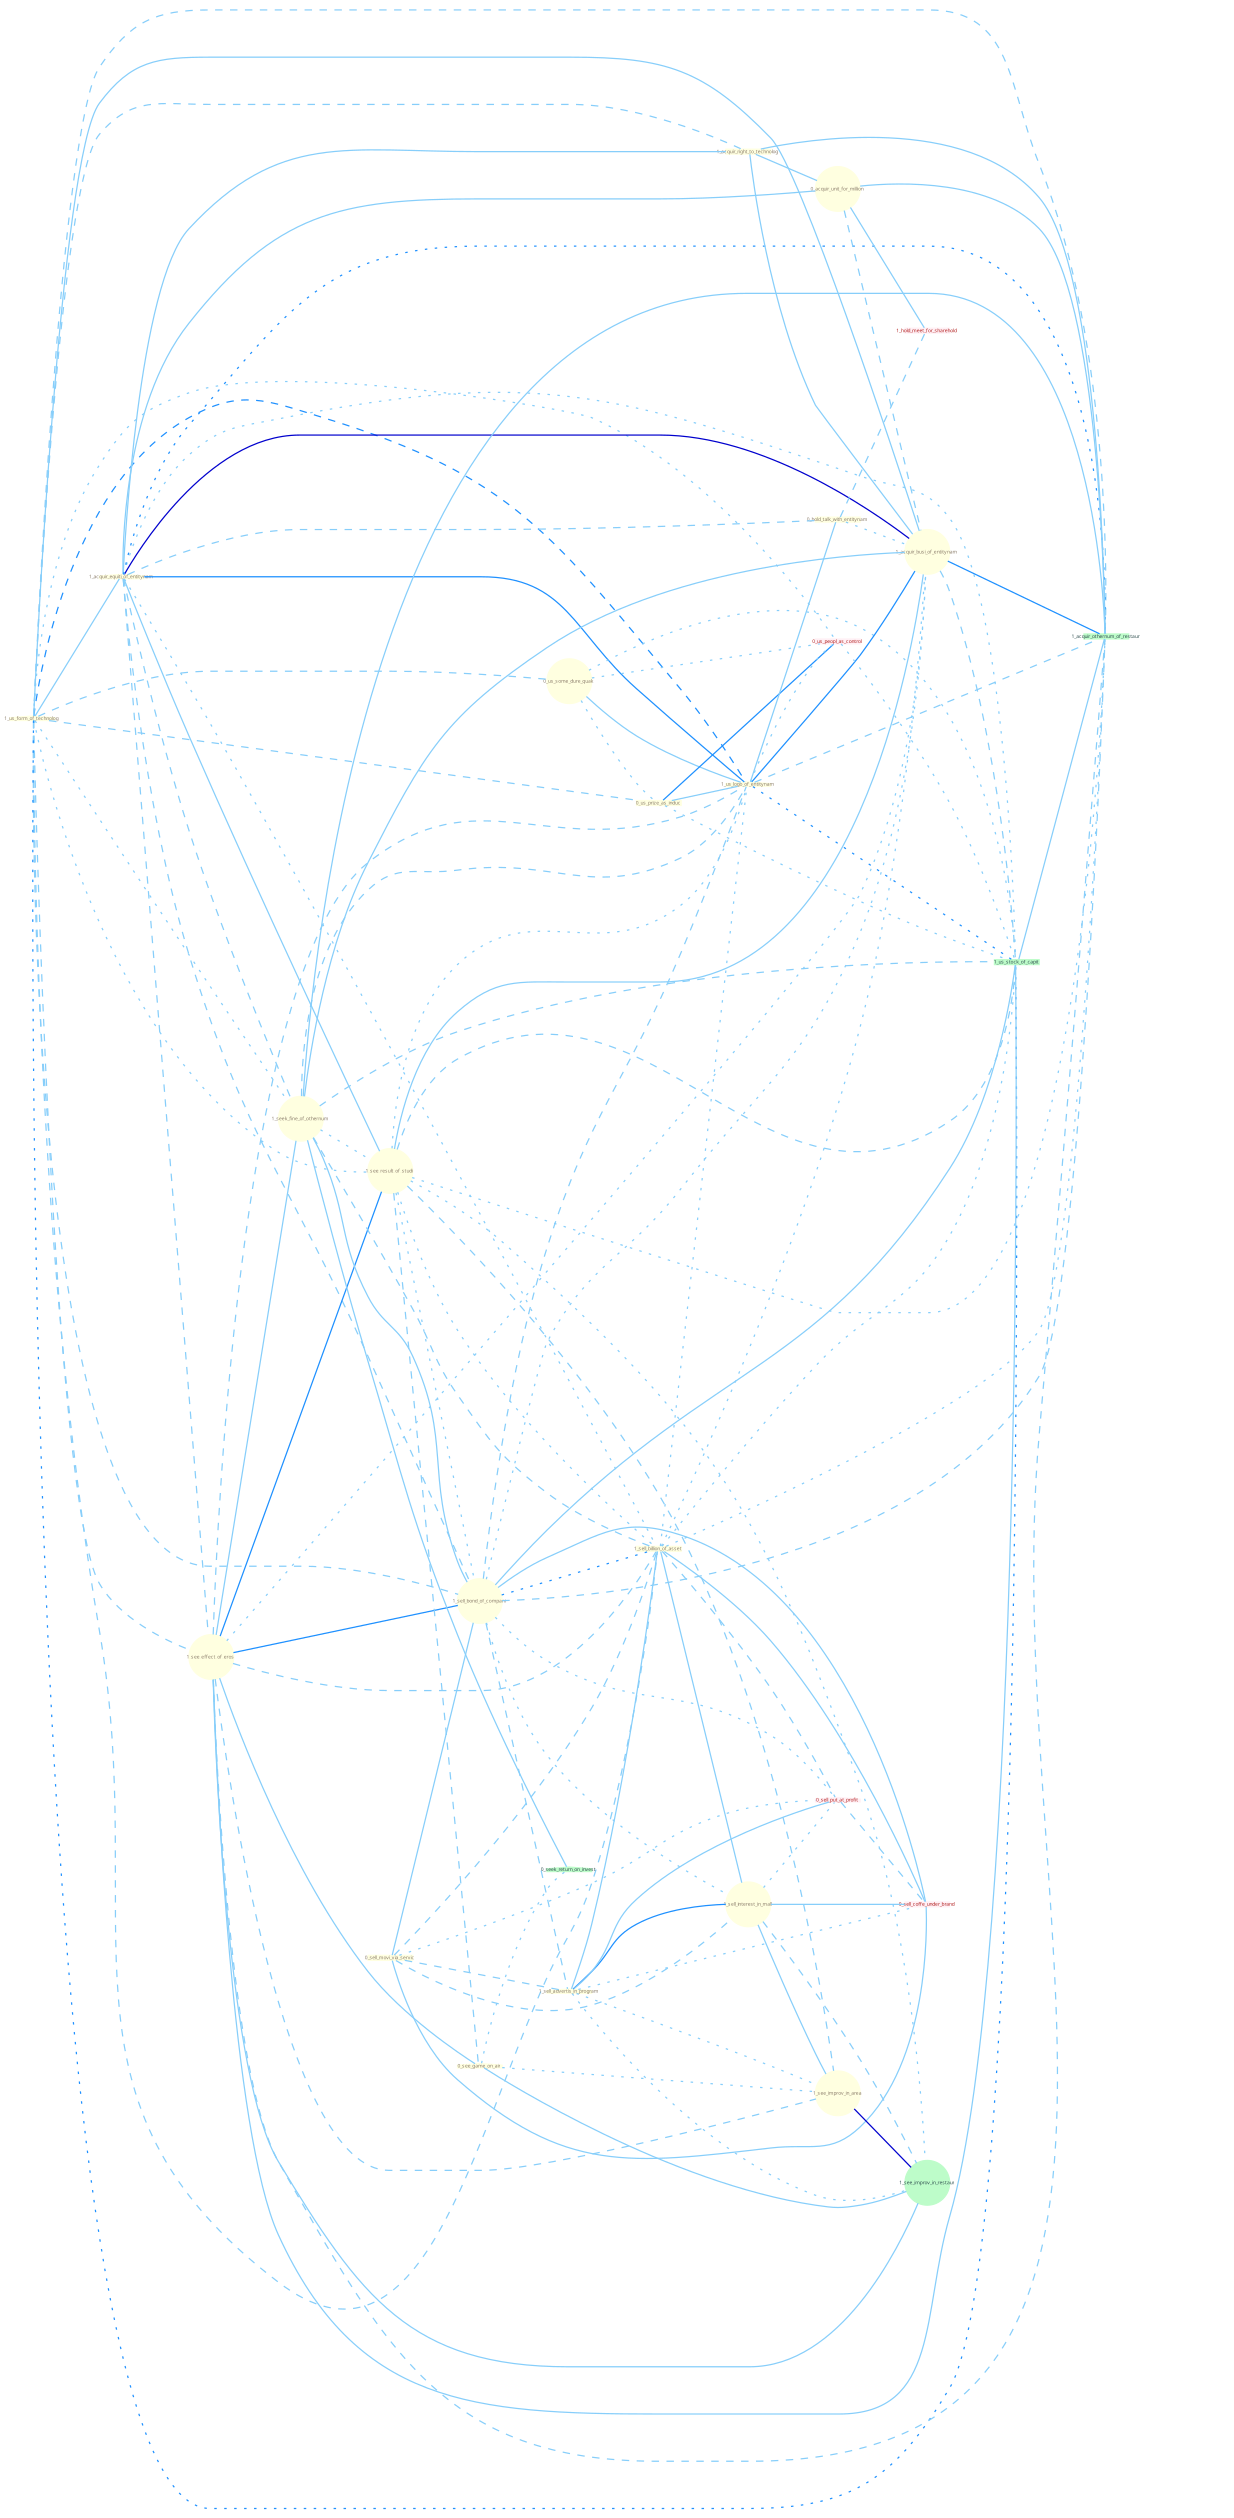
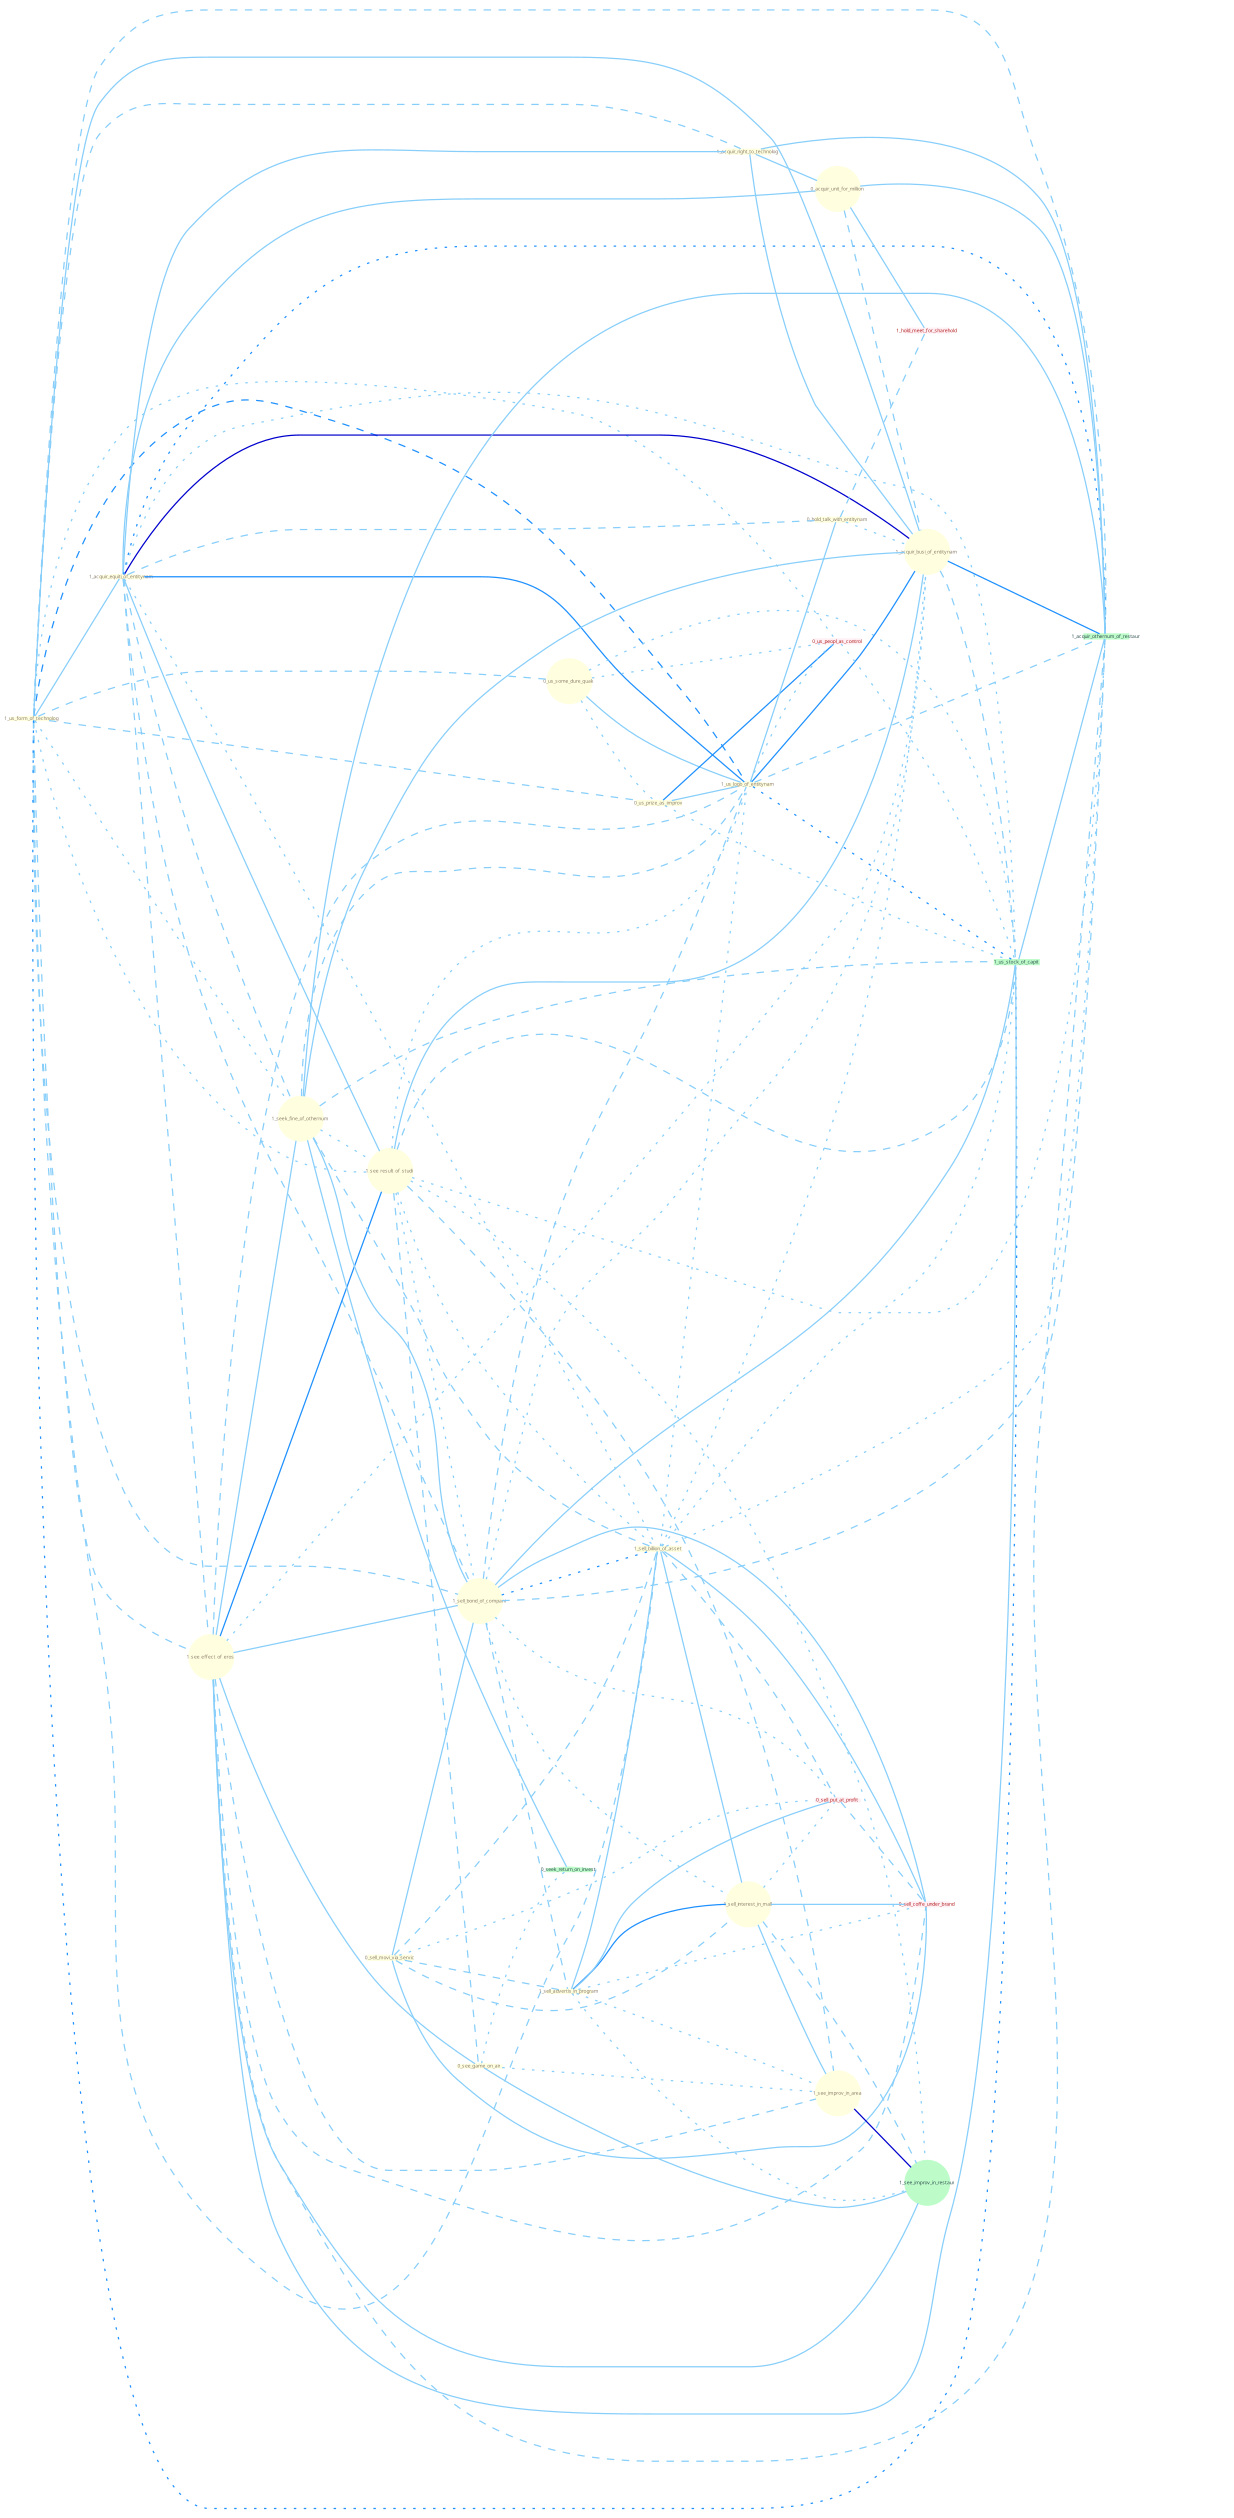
node "0_us_prize_as_induc": label "0_us_prize_as_induc" -> "0_us_prize_as_improv"
edge "1_sell_bond_of_compani" -- "1_see_effect_of_eros": color #1e90ff -> #87cefa
edge "1_sell_billion_of_asset" -- "1_see_effect_of_eros": now "0_sell_coffe_under_brand" -- "1_see_effect_of_eros"
